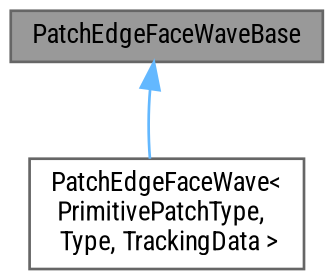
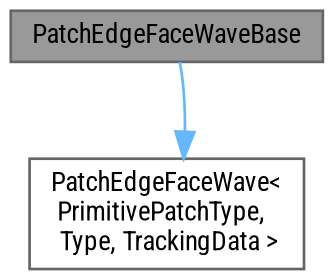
edge "PatchEdgeFaceWave< PrimitivePatchType, Type, TrackingData >" -> "PatchEdgeFaceWaveBase": reversed
